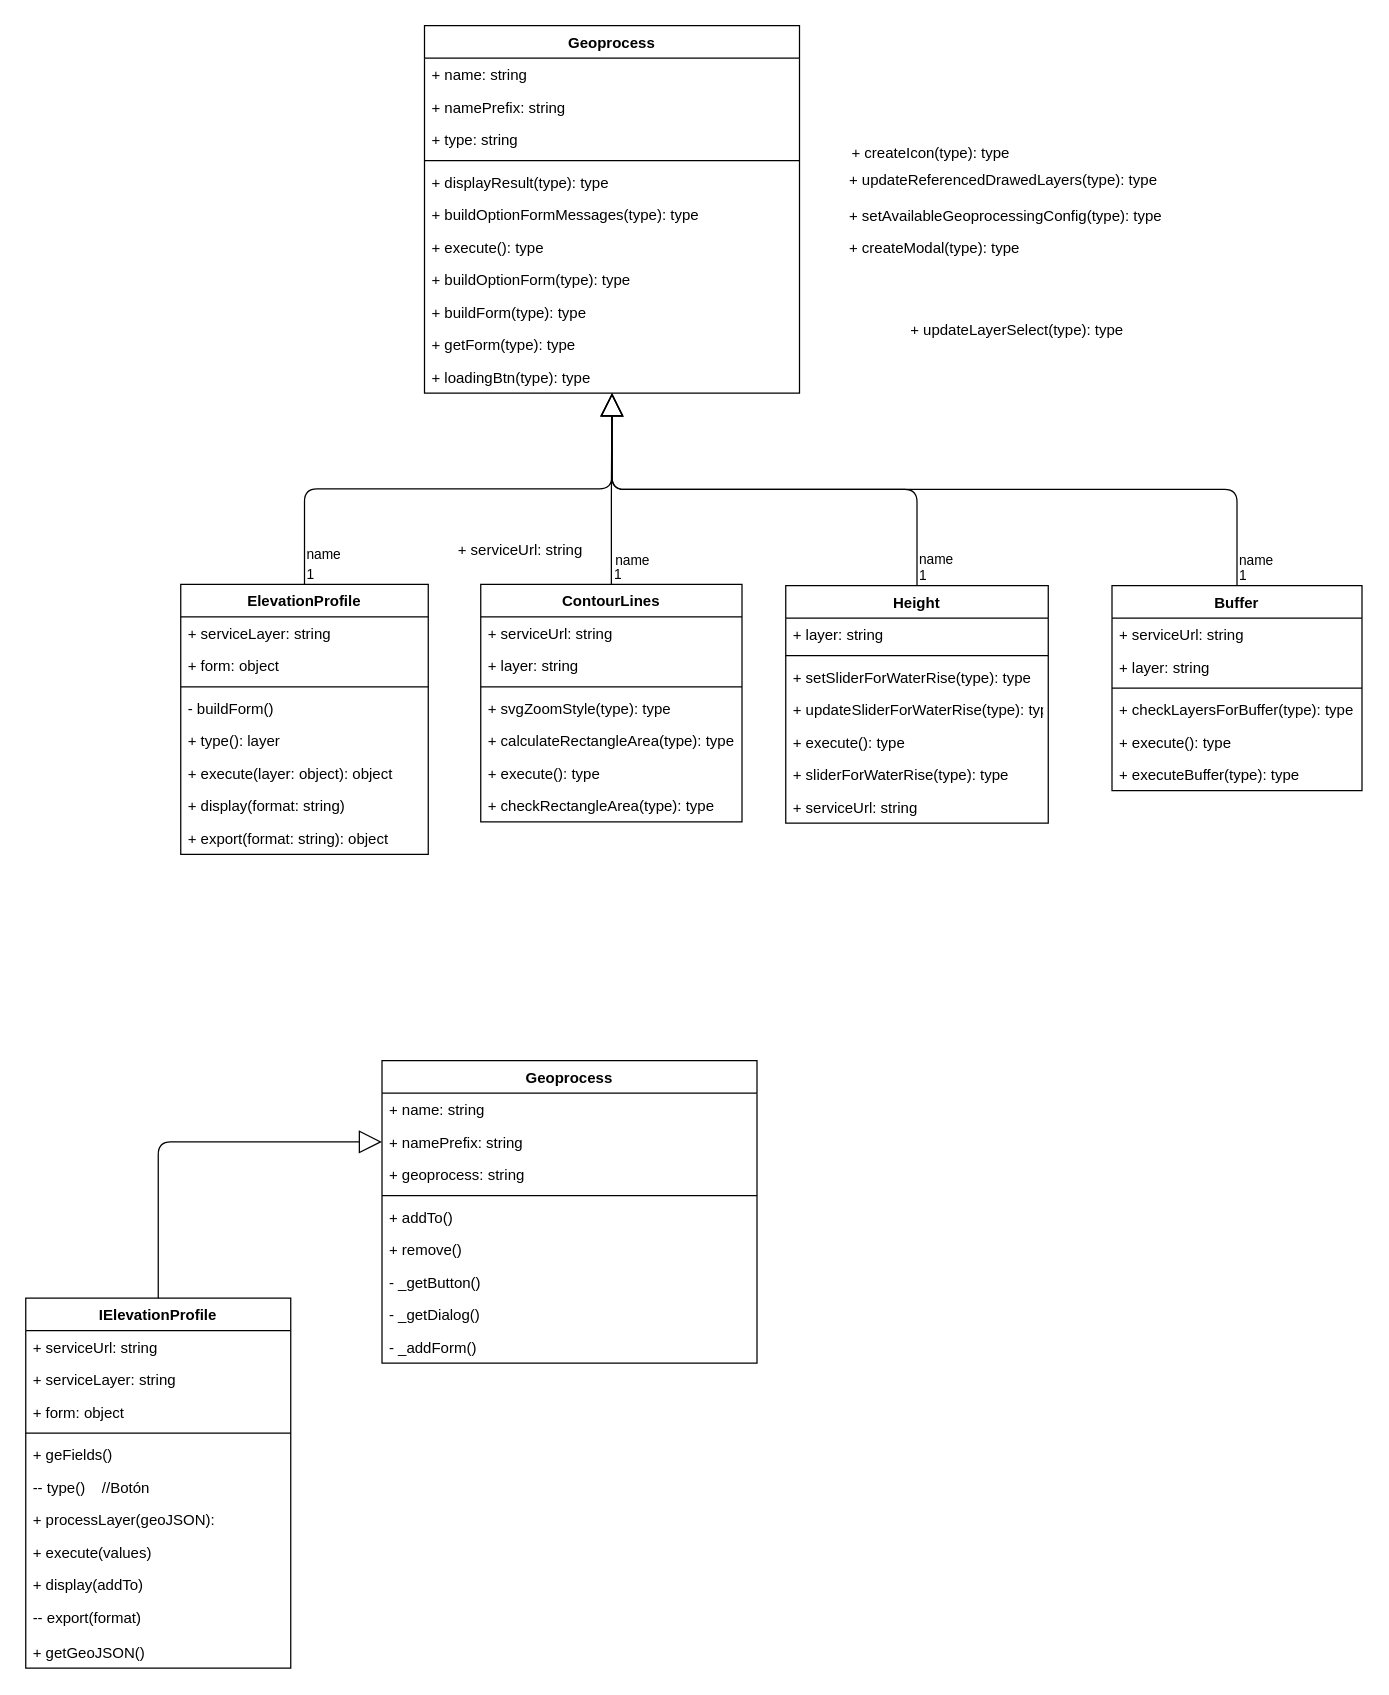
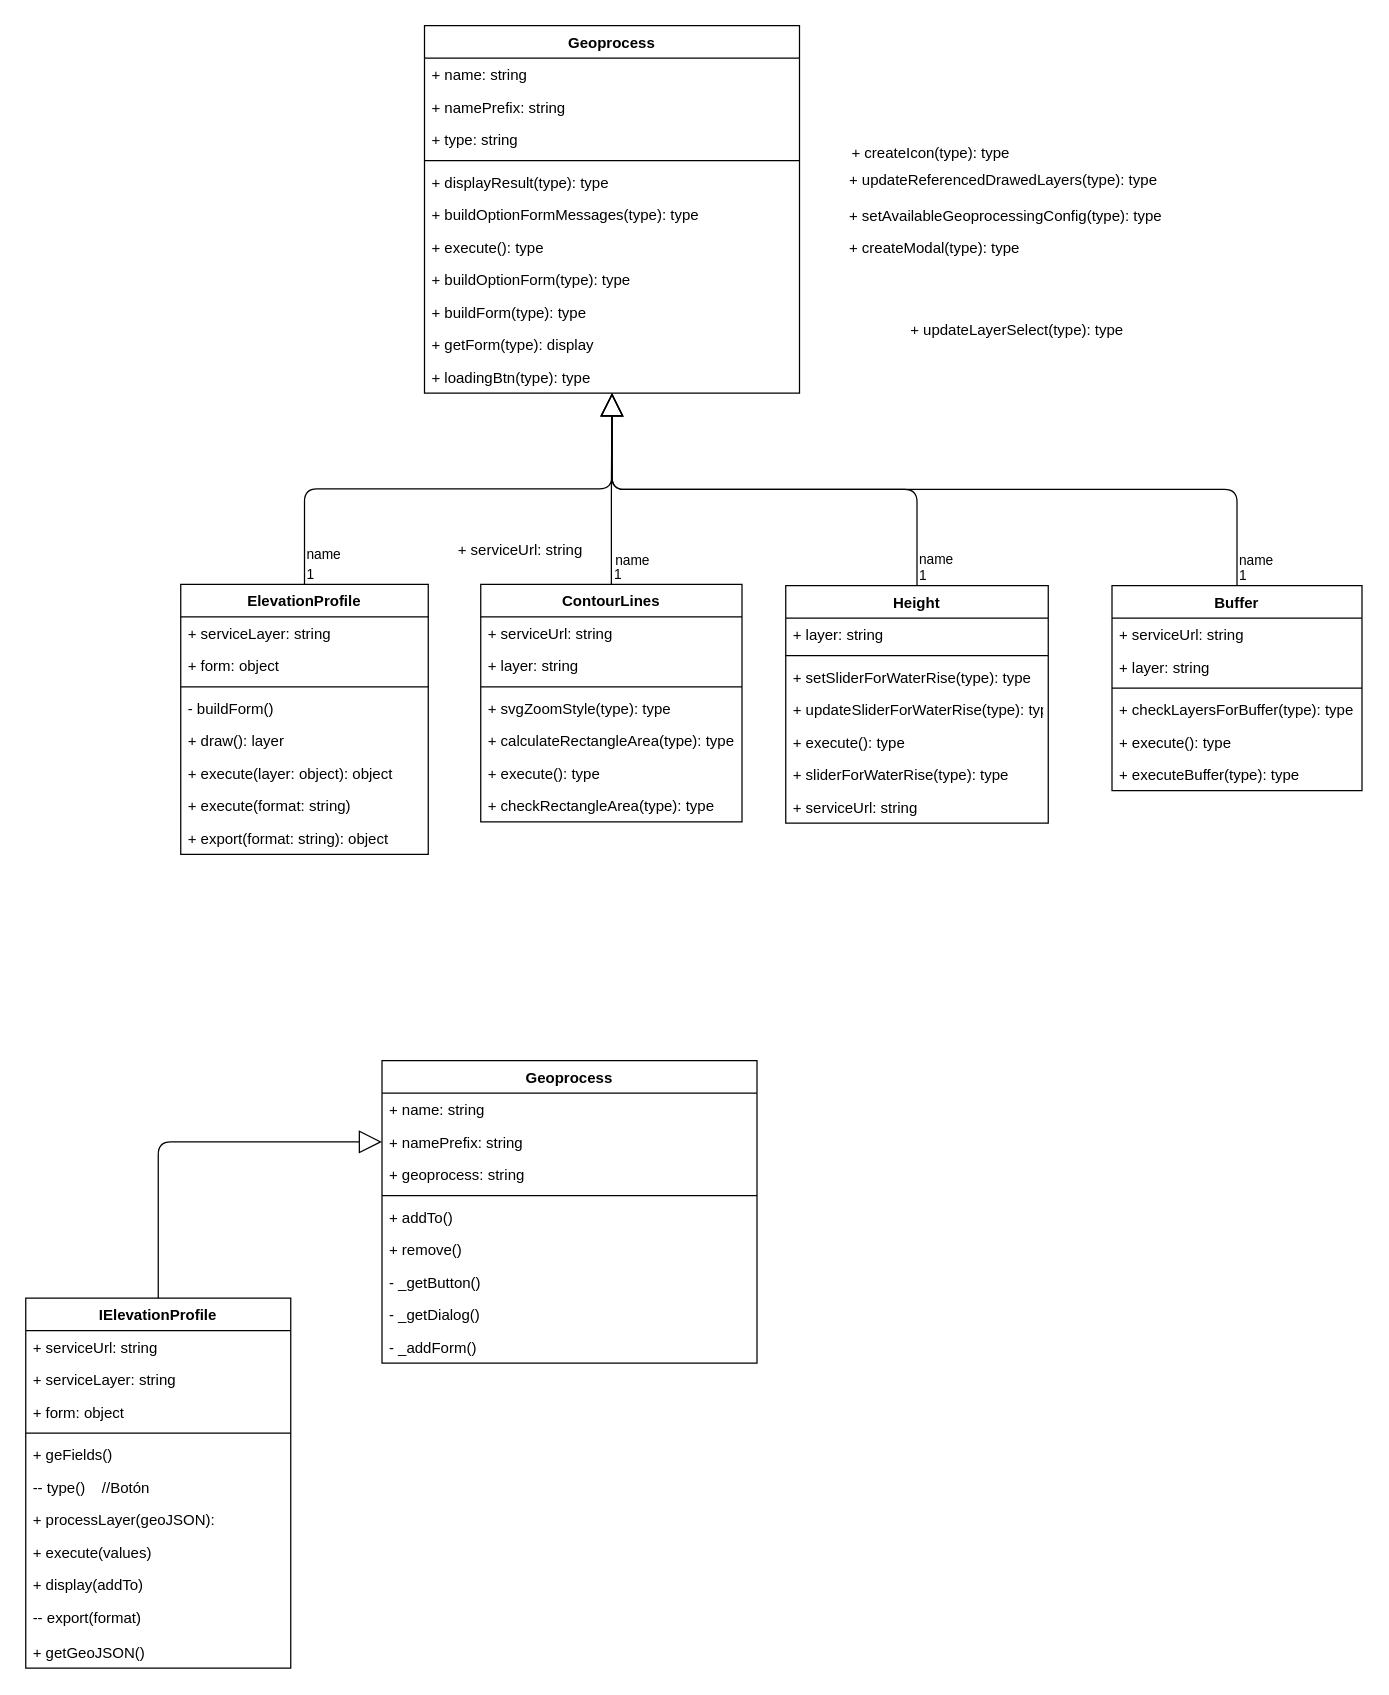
node "+ getForm(type): type": label "+ getForm(type): type" -> "+ getForm(type): display"
node "+ type(): layer": label "+ type(): layer" -> "+ draw(): layer"
node "+ display(format: string)": label "+ display(format: string)" -> "+ execute(format: string)"
